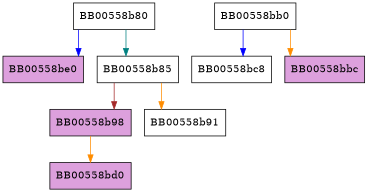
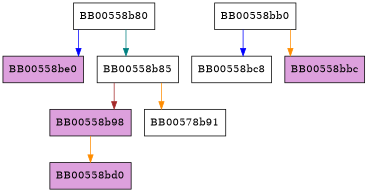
node "BB00558b91": label "BB00558b91" -> "BB00578b91"
